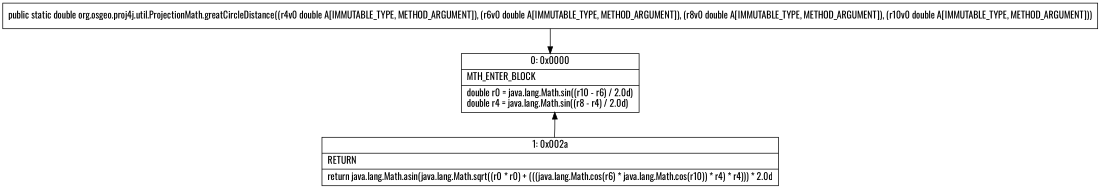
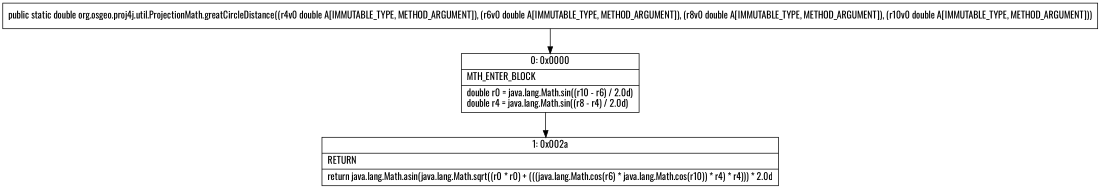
edge "1: 0x002a" -> "0: 0x0000": reversed
